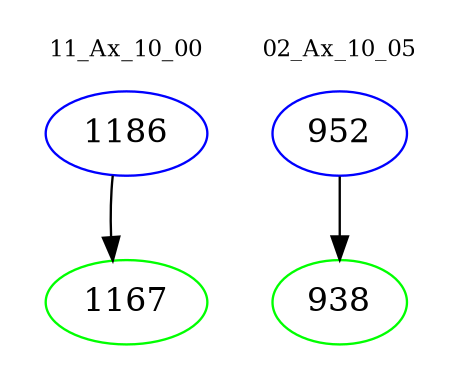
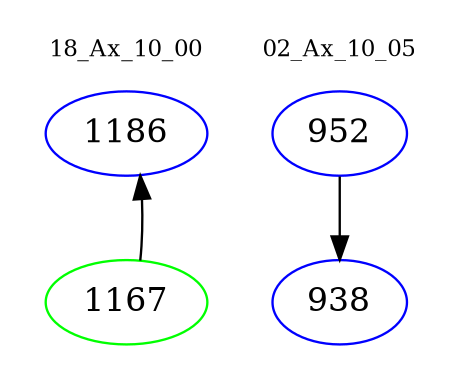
cluster "11_Ax_10_00": label "11_Ax_10_00" -> "18_Ax_10_00"
edge "1186" -> "1167": reversed
node "938": color green -> blue
